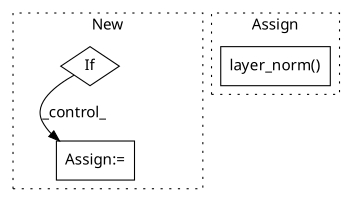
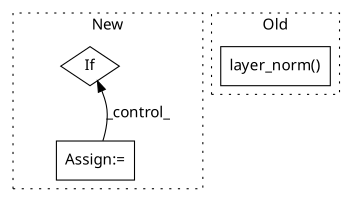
cluster "Assign": label "Assign" -> "Old"
edge "If" -> "Assign:=": reversed
